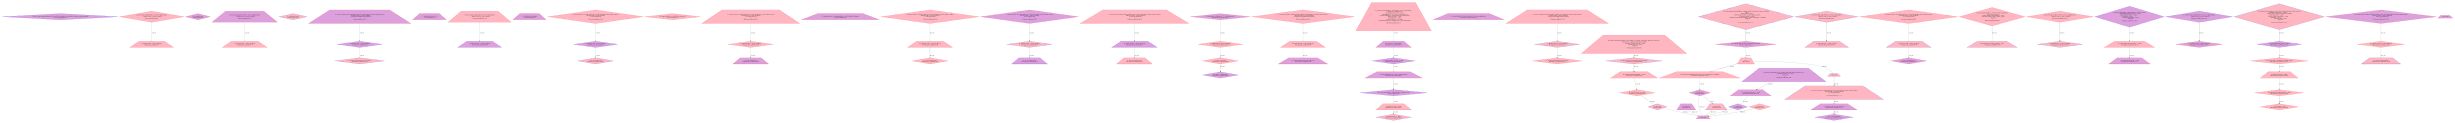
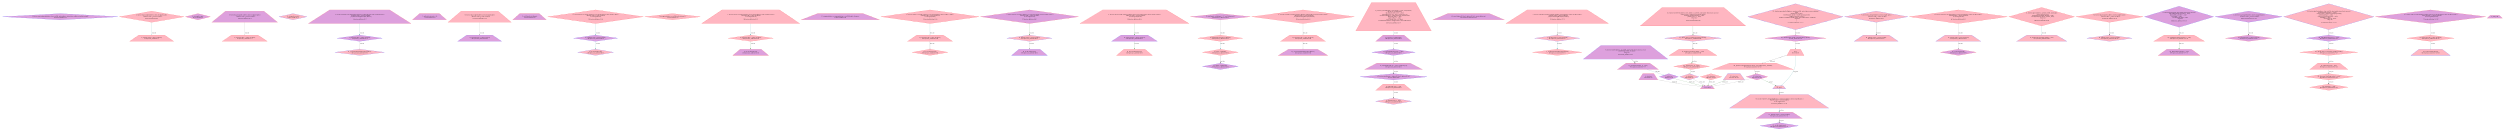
edge "107_ return true; 808-return-108-108" -> "131_ return true; 974-return-132-132": now "107_ return true; 808-return-108-108" -> "105_ end_if"
